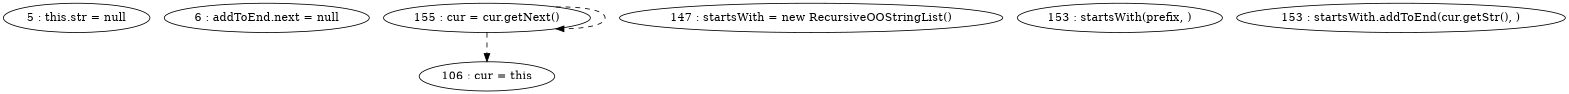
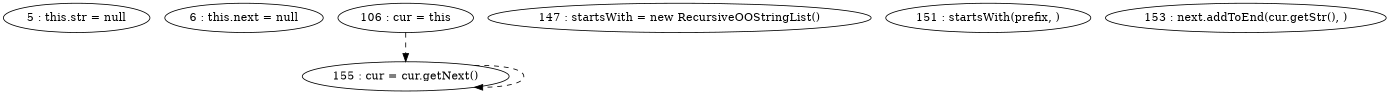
node "6 : addToEnd.next = null": label "6 : addToEnd.next = null" -> "6 : this.next = null"
node "153 : startsWith(prefix, )": label "153 : startsWith(prefix, )" -> "151 : startsWith(prefix, )"
node "153 : startsWith.addToEnd(cur.getStr(), )": label "153 : startsWith.addToEnd(cur.getStr(), )" -> "153 : next.addToEnd(cur.getStr(), )"
edge "155 : cur = cur.getNext()" -> "106 : cur = this": reversed
